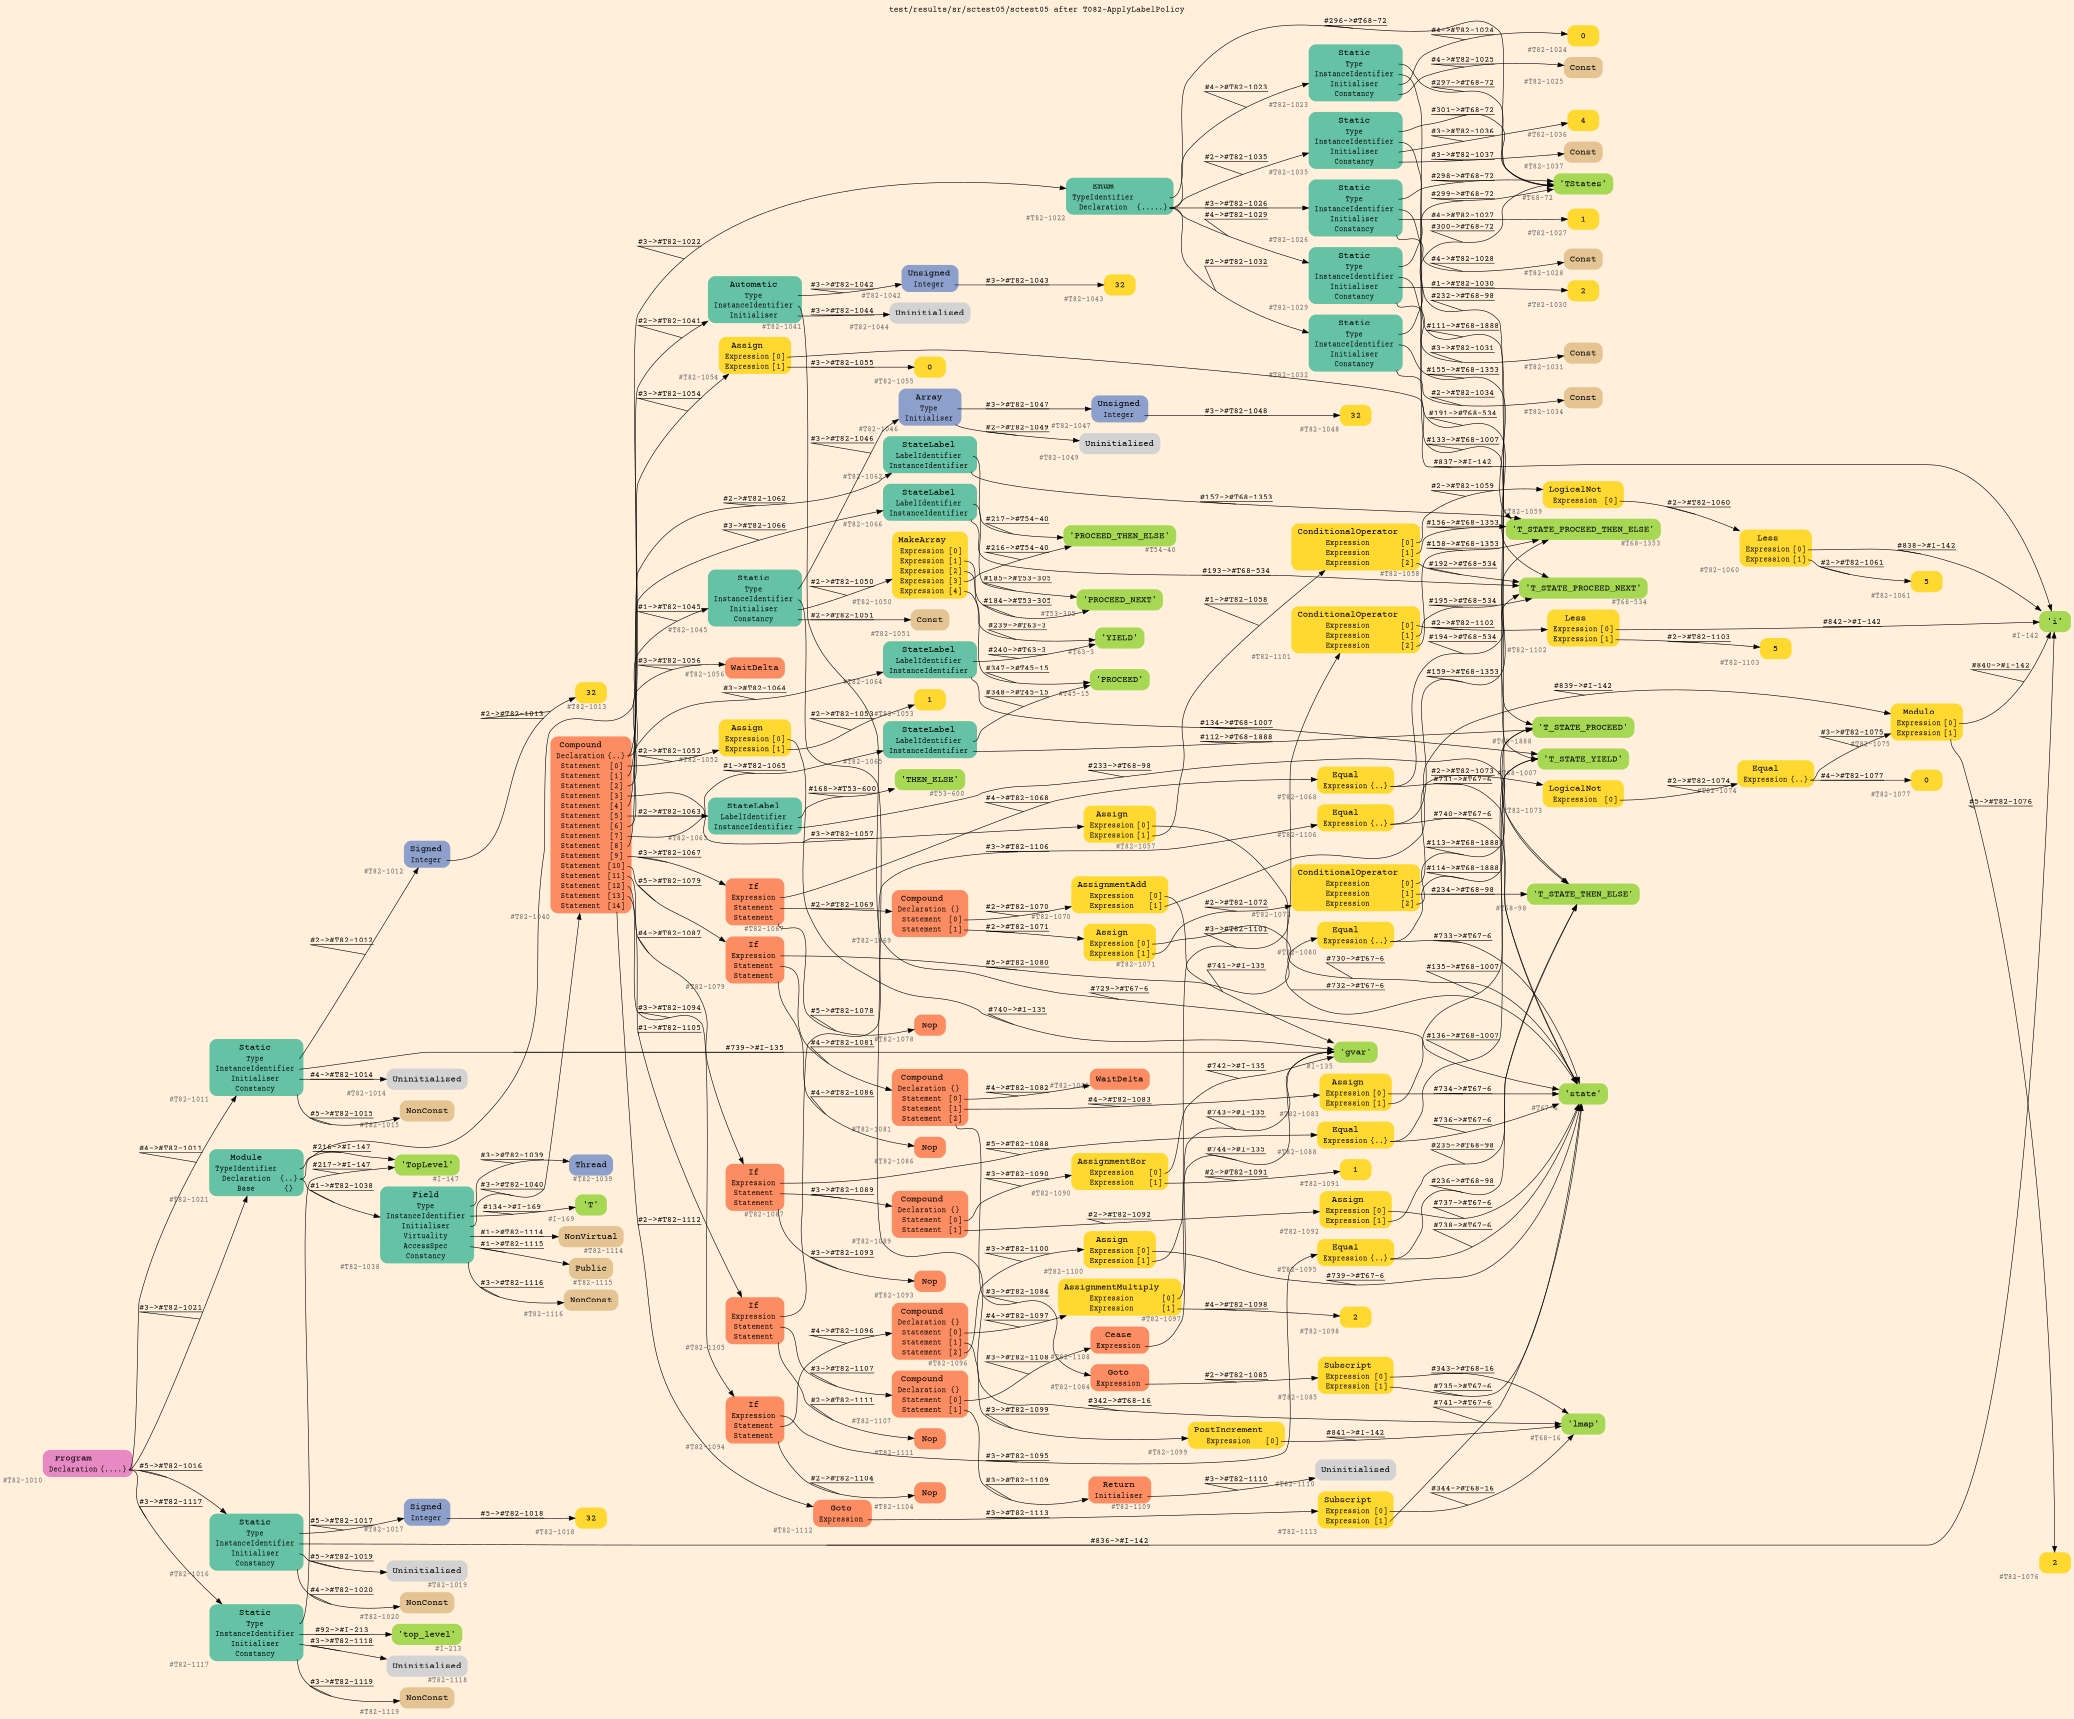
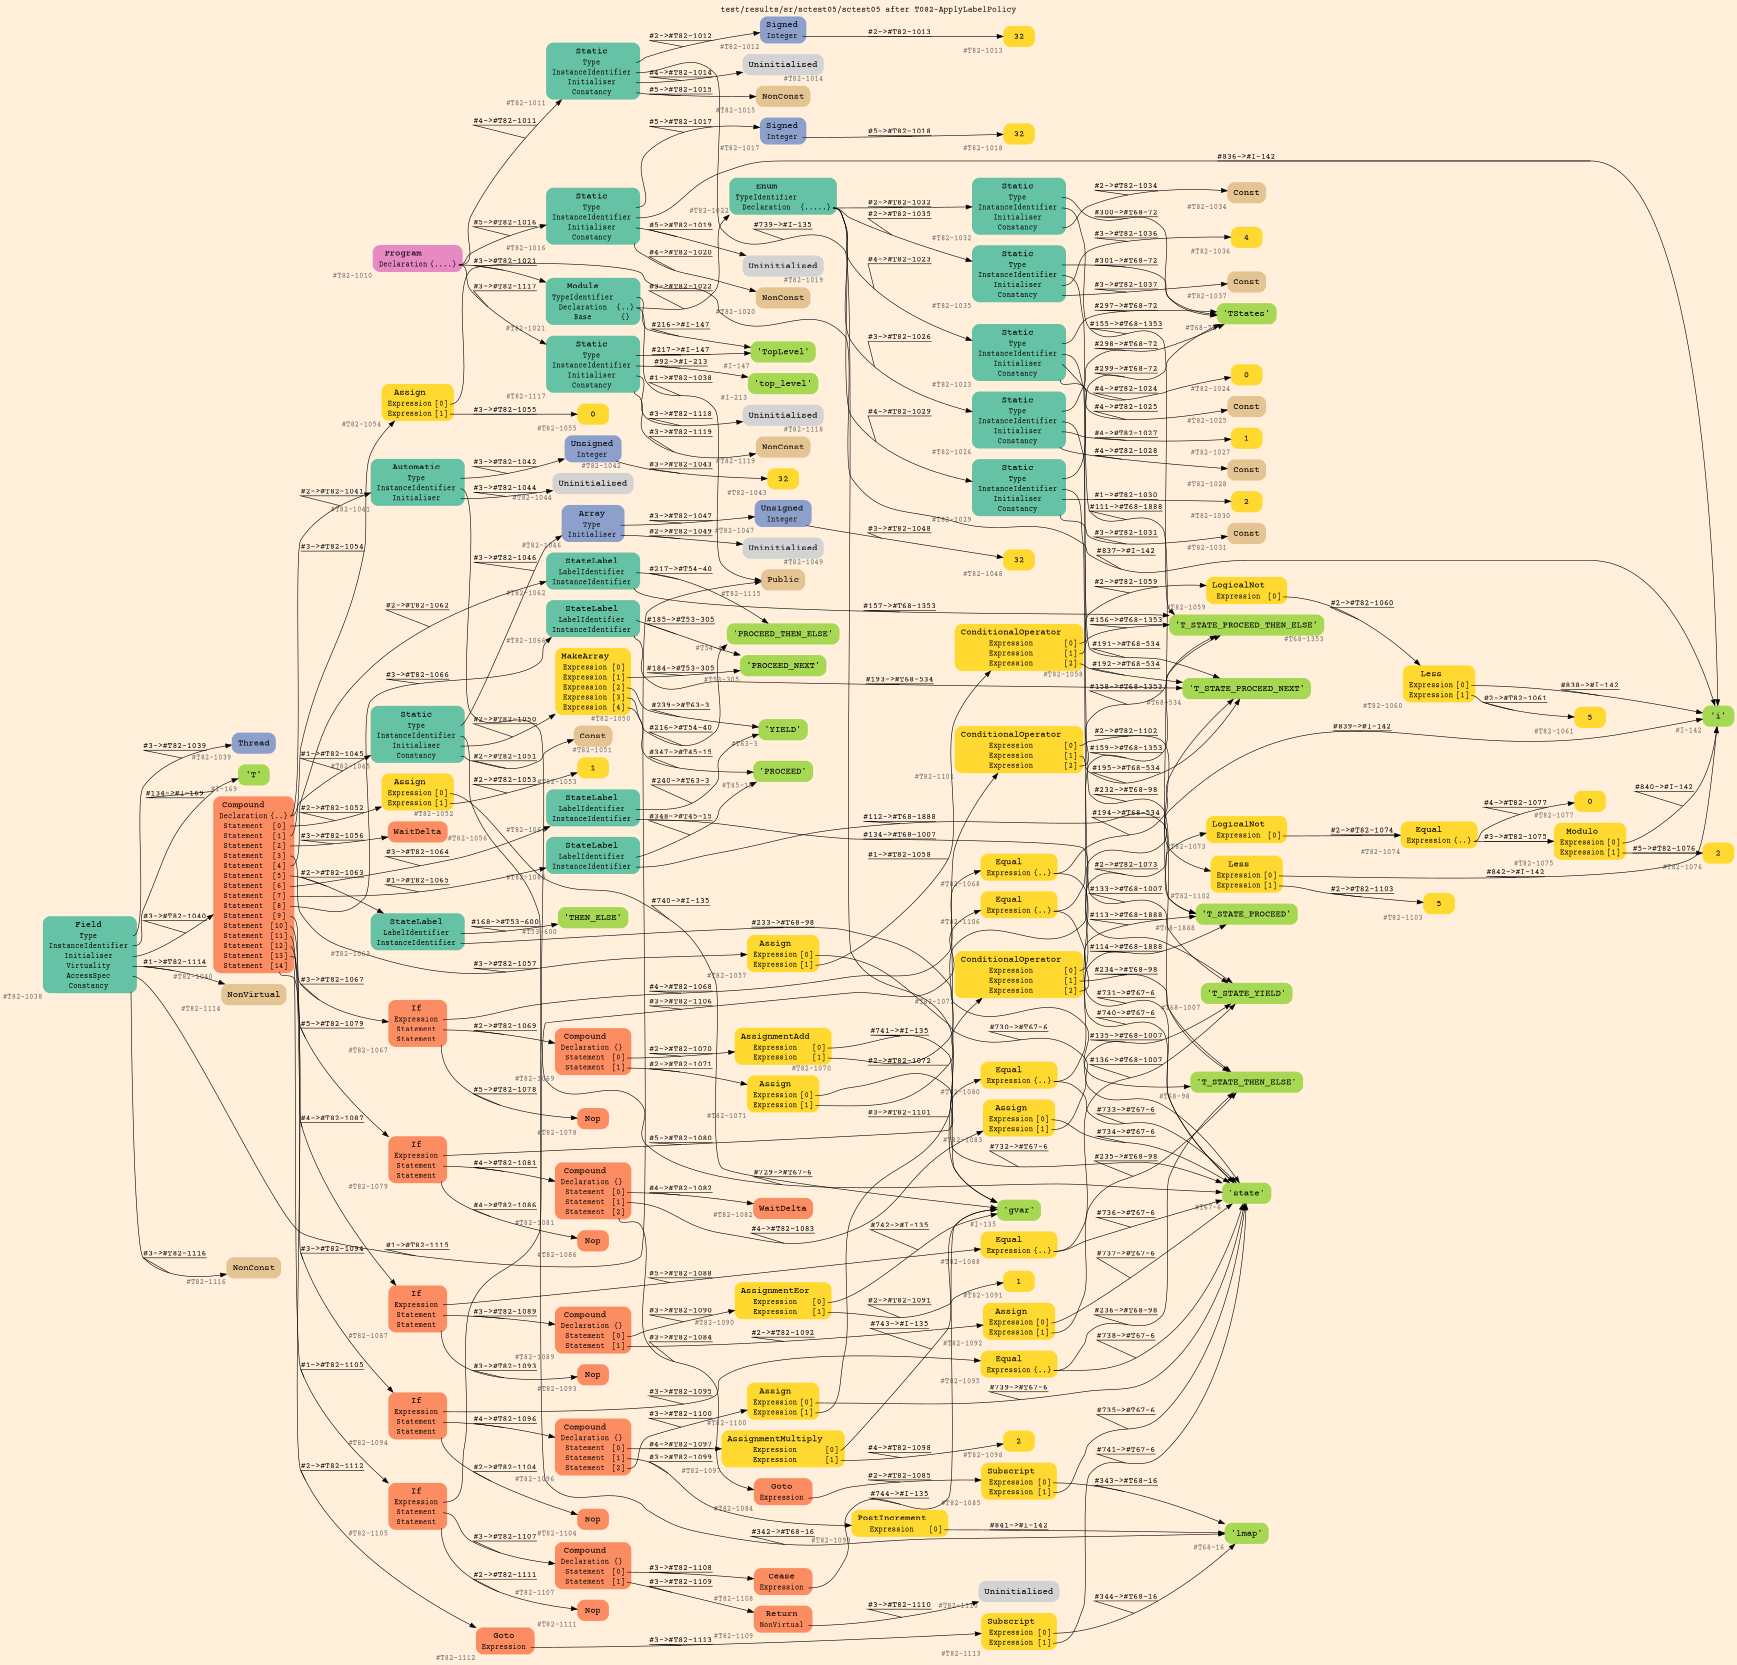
edge "Enum" -> "'TStates'": removed, label "#296->#T68-72"
edge "AssignmentAdd" -> "Modulo": now "AssignmentAdd" -> "'i'"
edge "Module" -> "Field": now "Module" -> "Public"
node "Return": text "Initialiser" -> "NonVirtual"
